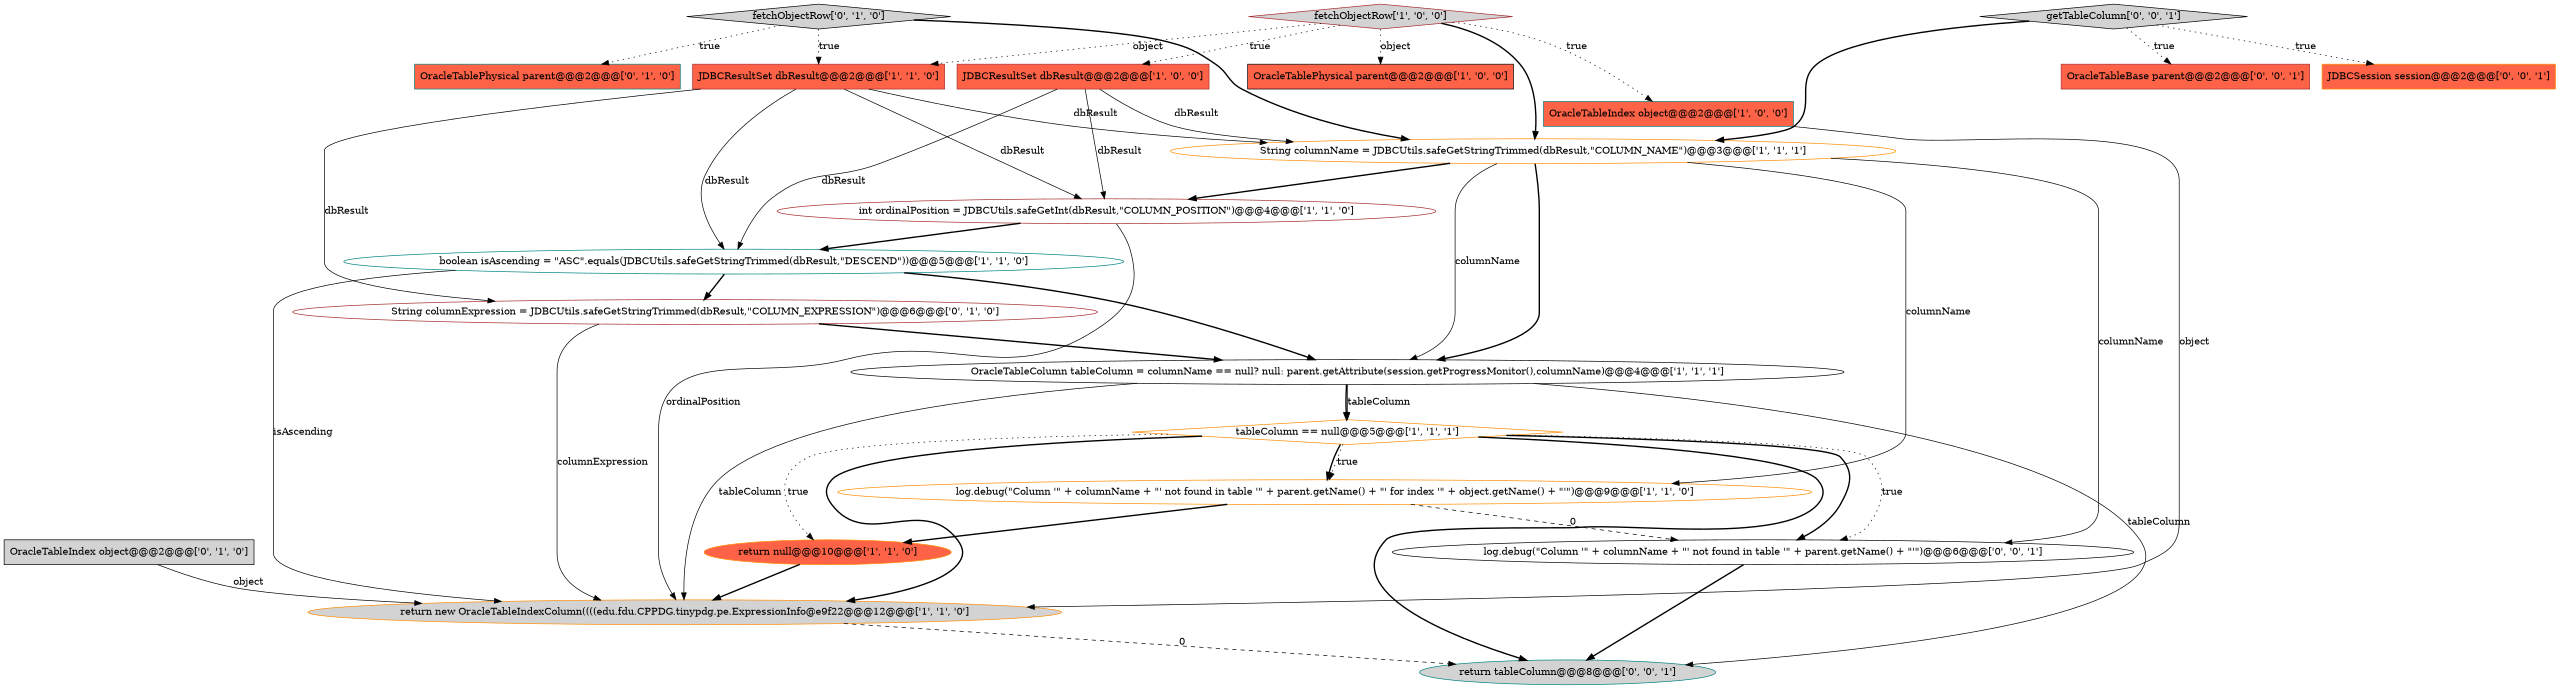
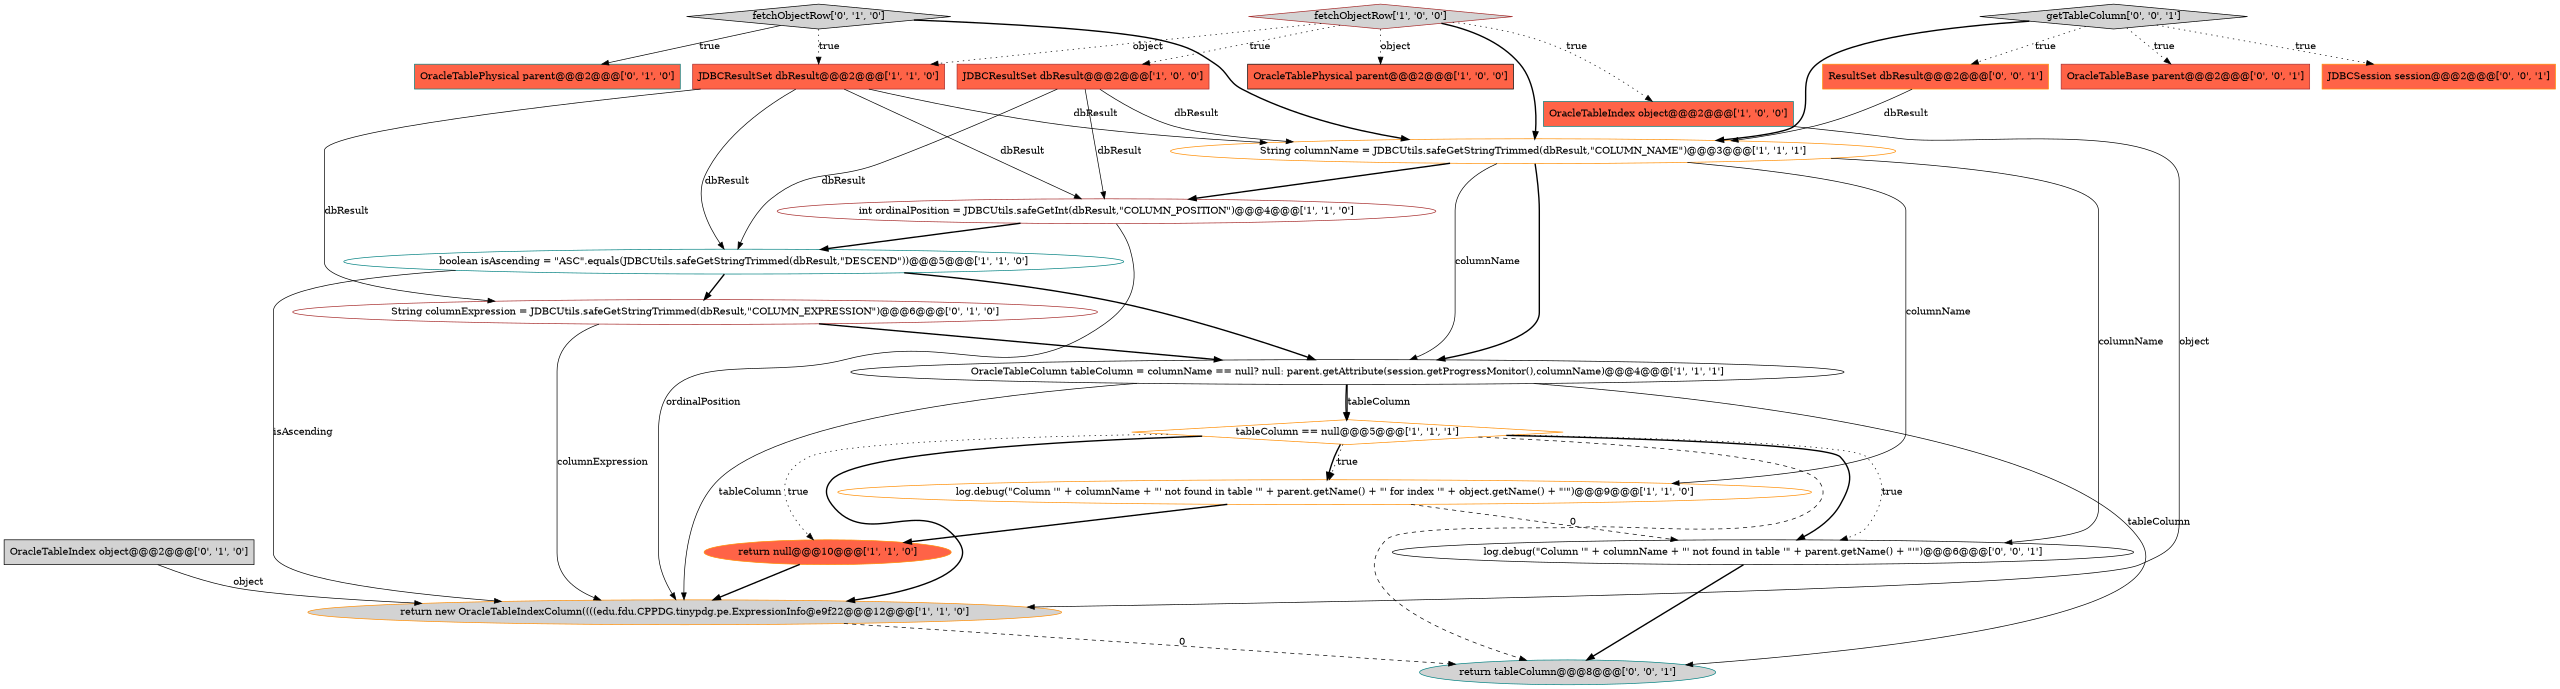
edge "fetchObjectRow['0', '1', '0']" -> "OracleTablePhysical parent@@@2@@@['0', '1', '0']": style dotted -> solid
node "ResultSet dbResult@@@2@@@['0', '0', '1']": added
edge "tableColumn == null@@@5@@@['1', '1', '1']" -> "return tableColumn@@@8@@@['0', '0', '1']": style bold -> dashed
